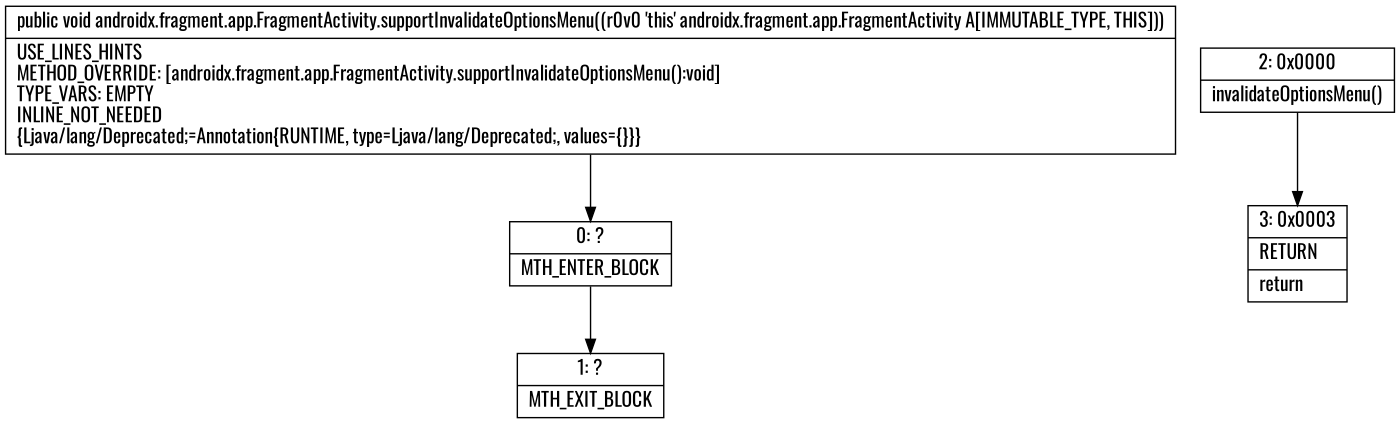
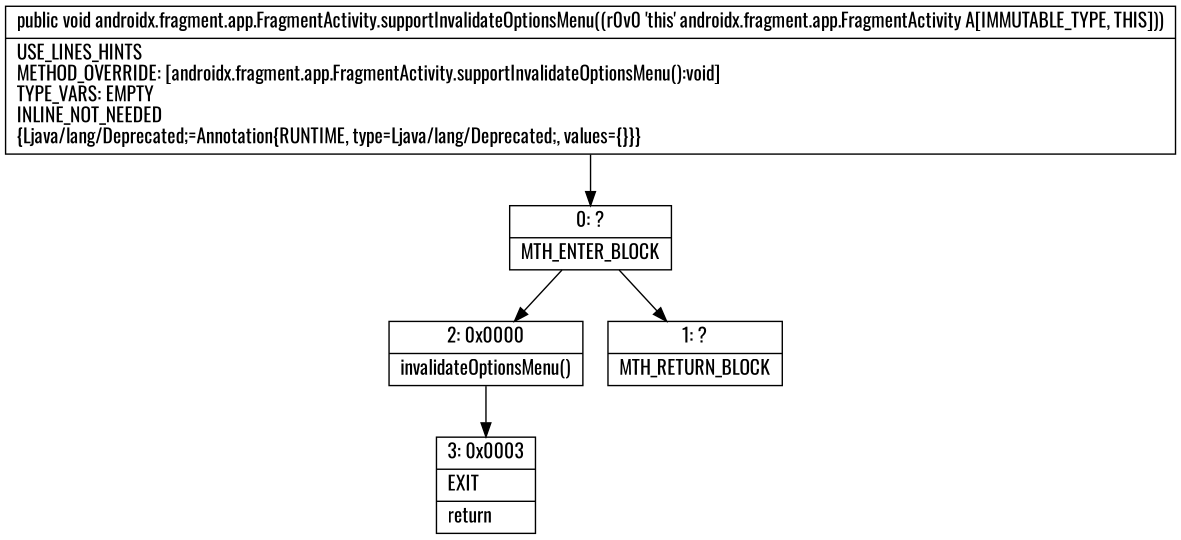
node "3: 0x0003": text "RETURN" -> "EXIT"
edge "0: ?" -> "2: 0x0000": added
node "1: ?": text "MTH_EXIT_BLOCK" -> "MTH_RETURN_BLOCK"
